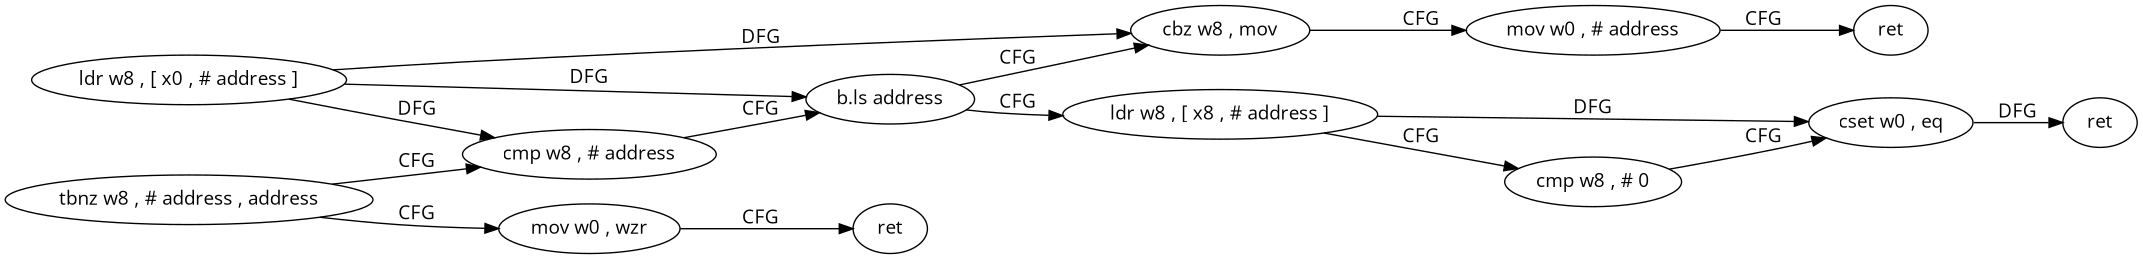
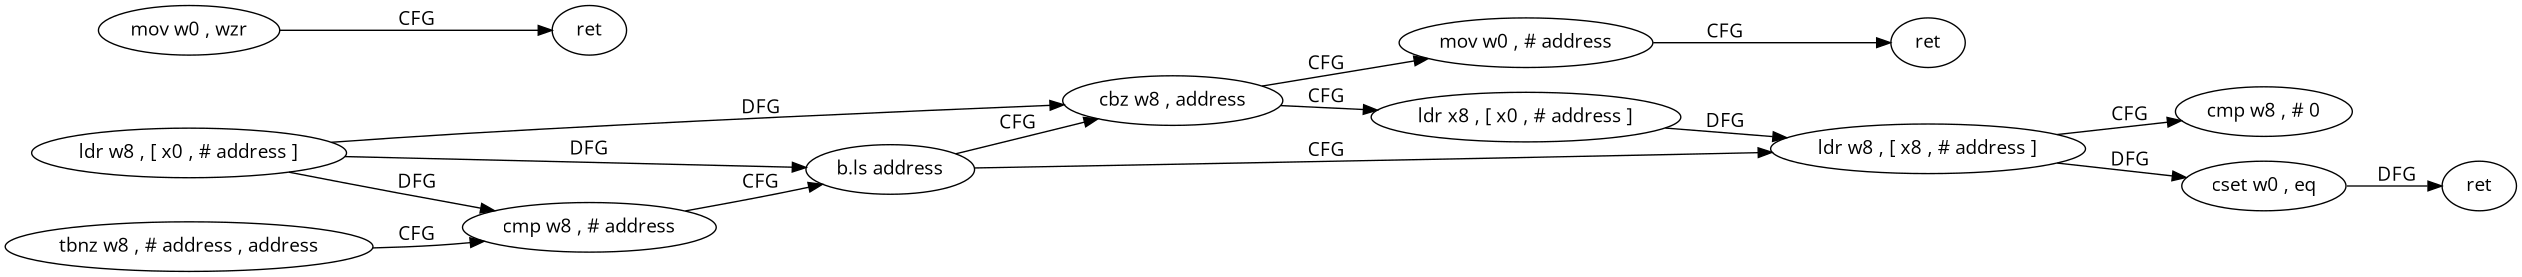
node "cbz w8 , mov": label "cbz w8 , mov" -> "cbz w8 , address"
node "ldr x8 , [ x0 , # address ]": added
edge "cmp w8 , # 0" -> "cset w0 , eq": removed, label "CFG"
edge "tbnz w8 , # address , address" -> "mov w0 , wzr": removed, label "CFG"
